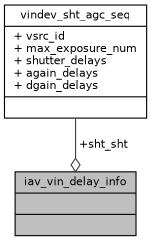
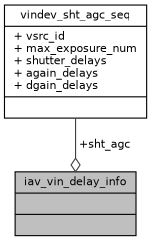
edge "vindev_sht_agc_seq" -> "iav_vin_delay_info": label " +sht_sht" -> " +sht_agc"
